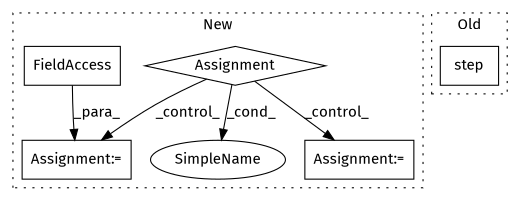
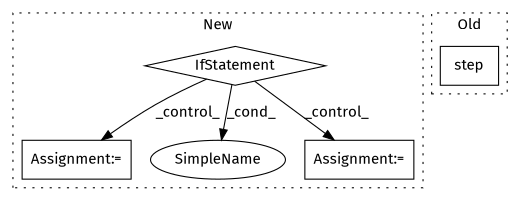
node "FieldAccess": removed
node "Assignment": label "Assignment" -> "IfStatement"
